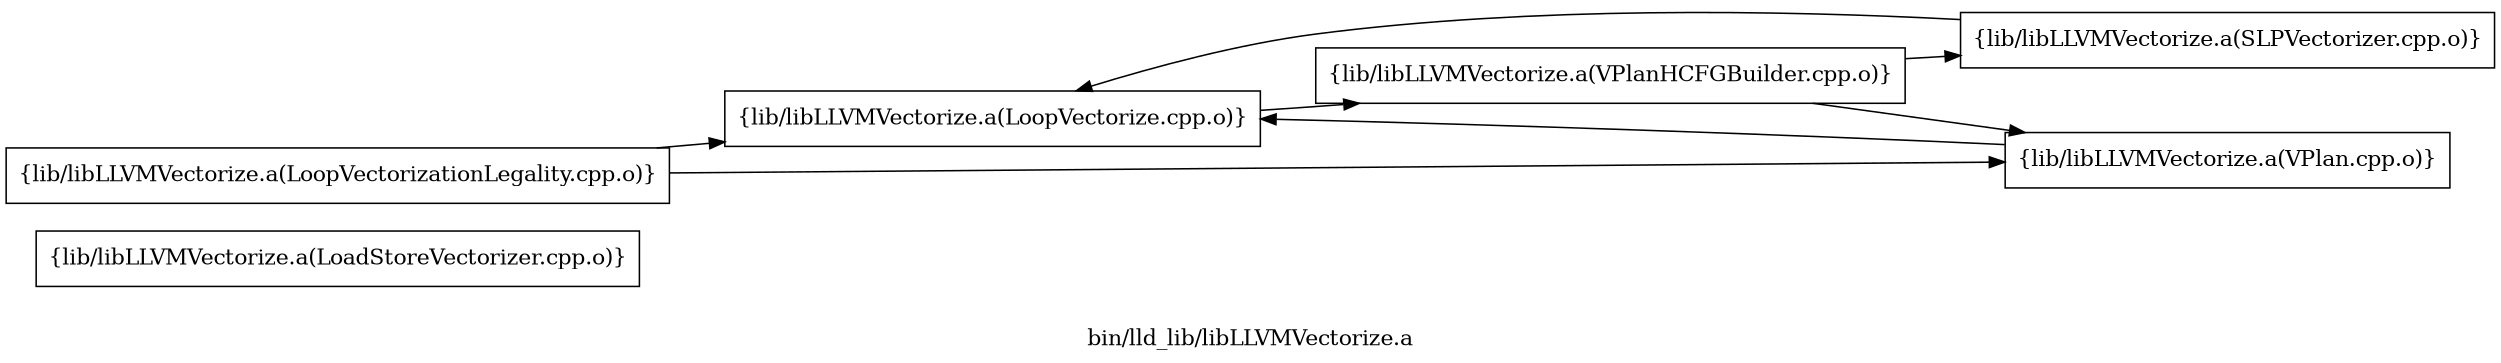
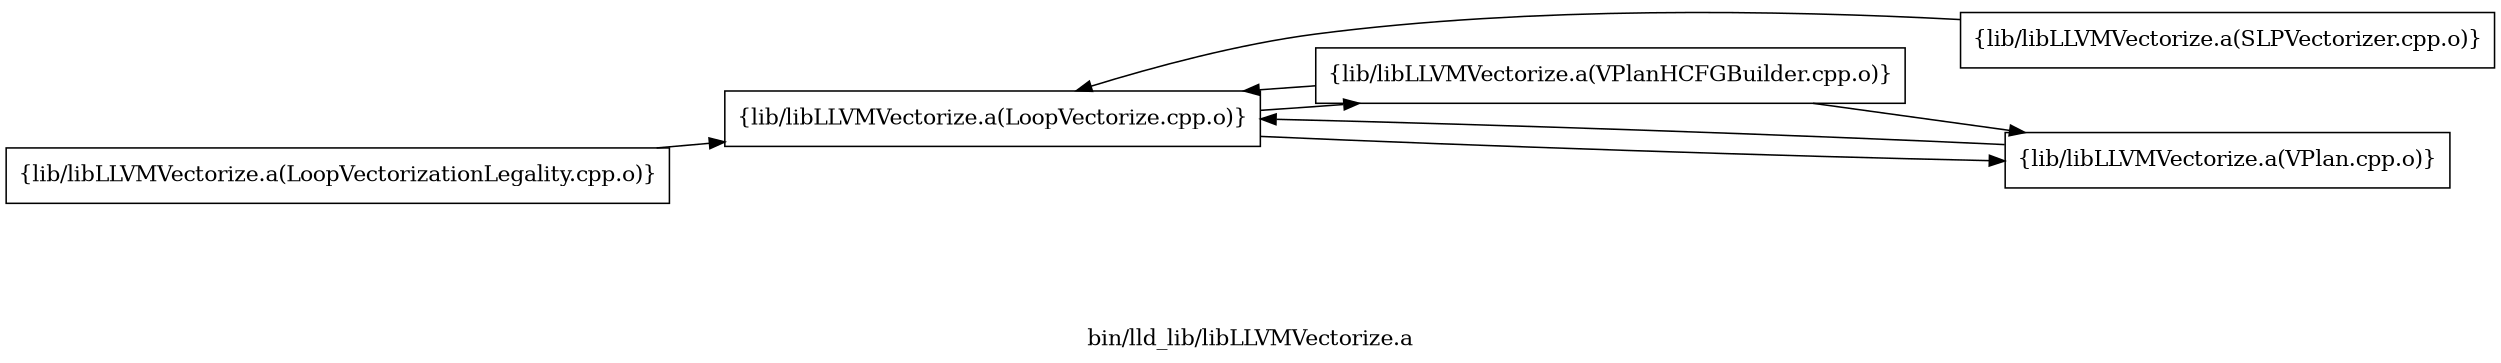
edge "{lib/libLLVMVectorize.a(VPlanHCFGBuilder.cpp.o)}" -> "{lib/libLLVMVectorize.a(SLPVectorizer.cpp.o)}": now "{lib/libLLVMVectorize.a(VPlanHCFGBuilder.cpp.o)}" -> "{lib/libLLVMVectorize.a(LoopVectorize.cpp.o)}"
edge "{lib/libLLVMVectorize.a(LoopVectorizationLegality.cpp.o)}" -> "{lib/libLLVMVectorize.a(VPlan.cpp.o)}": now "{lib/libLLVMVectorize.a(LoopVectorize.cpp.o)}" -> "{lib/libLLVMVectorize.a(VPlan.cpp.o)}"
node "{lib/libLLVMVectorize.a(LoadStoreVectorizer.cpp.o)}": removed
